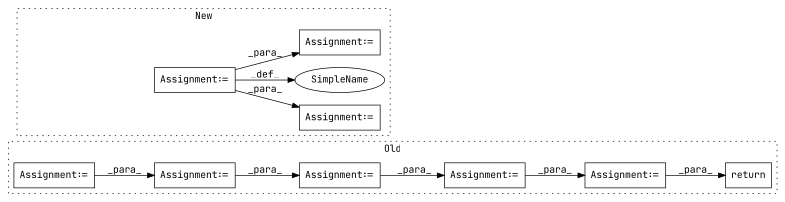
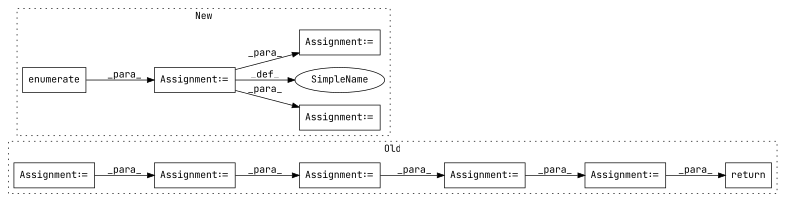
node "enumerate": added
